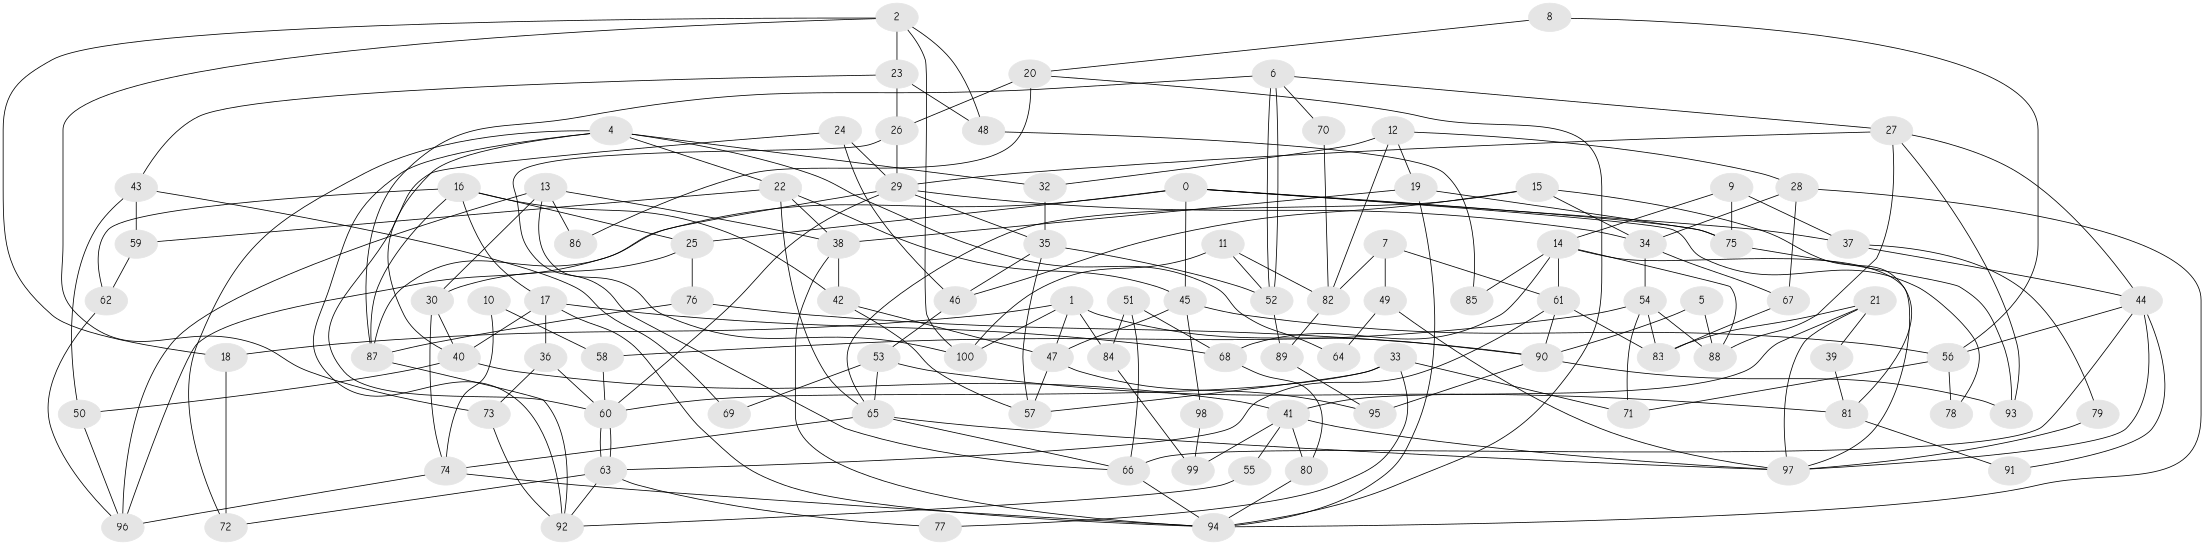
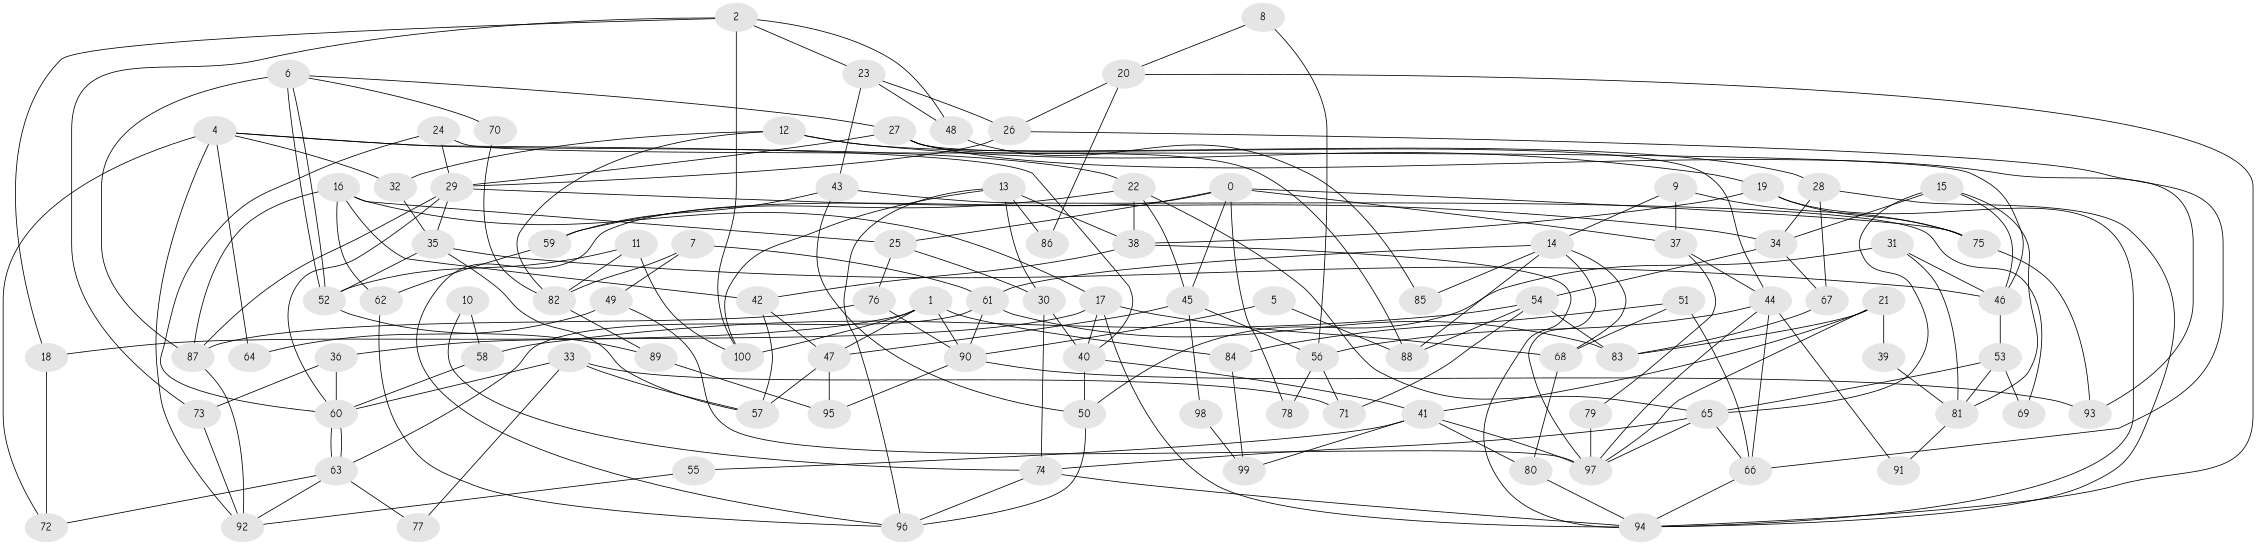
node "31": added
